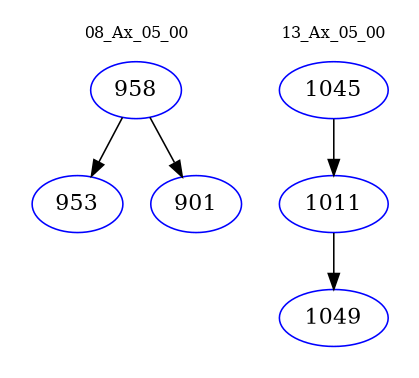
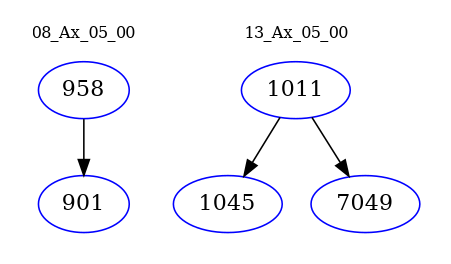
edge "1045" -> "1011": reversed
node "953": removed
node "1049": label "1049" -> "7049"
